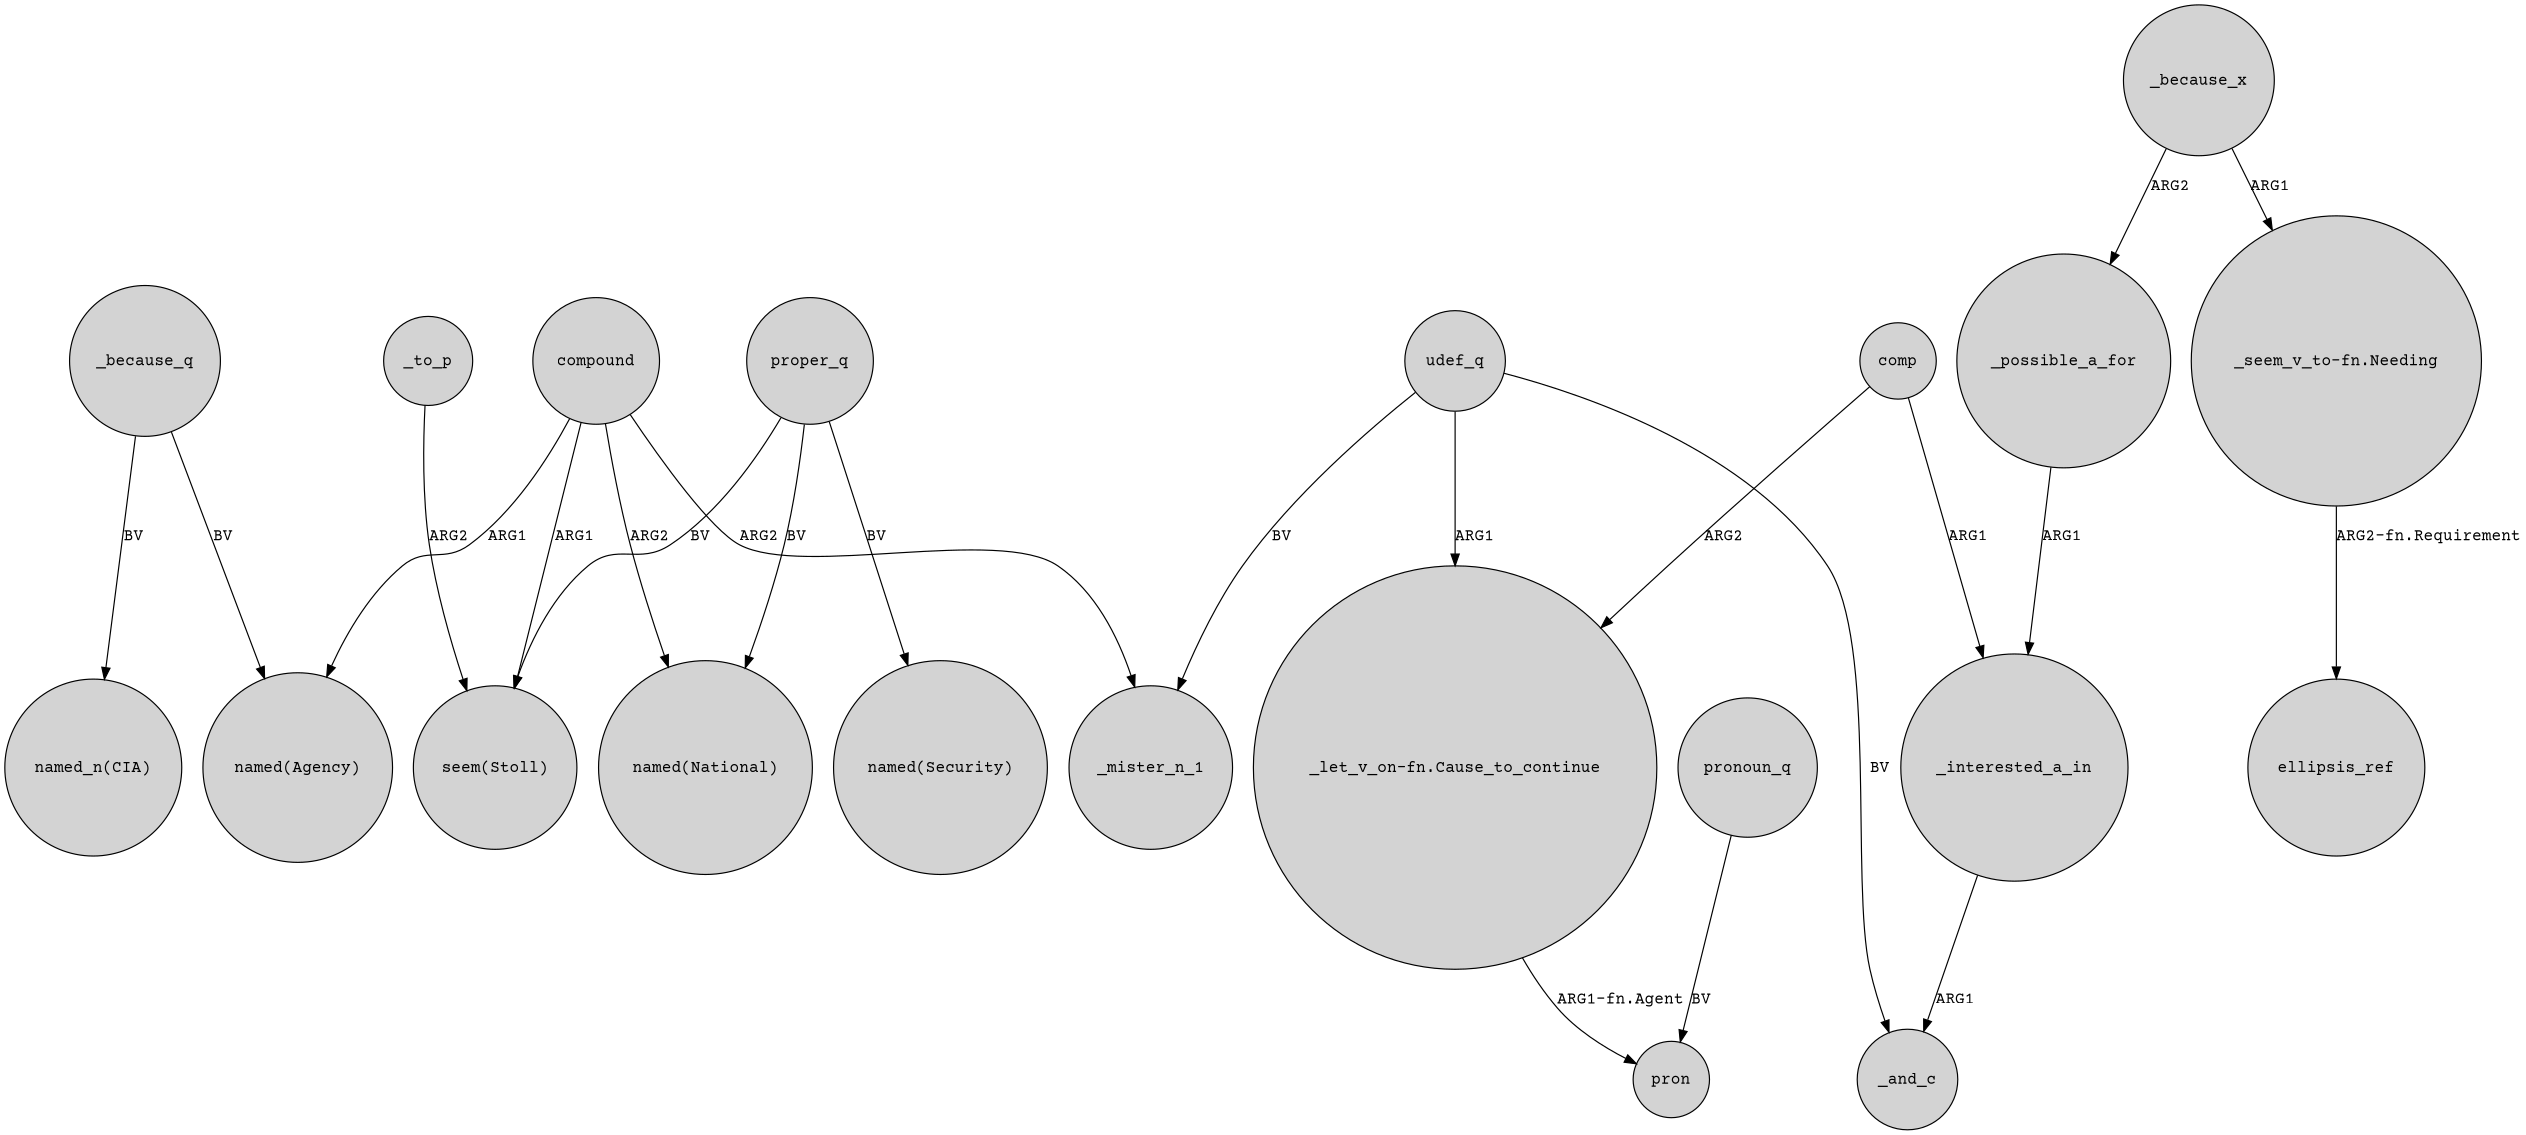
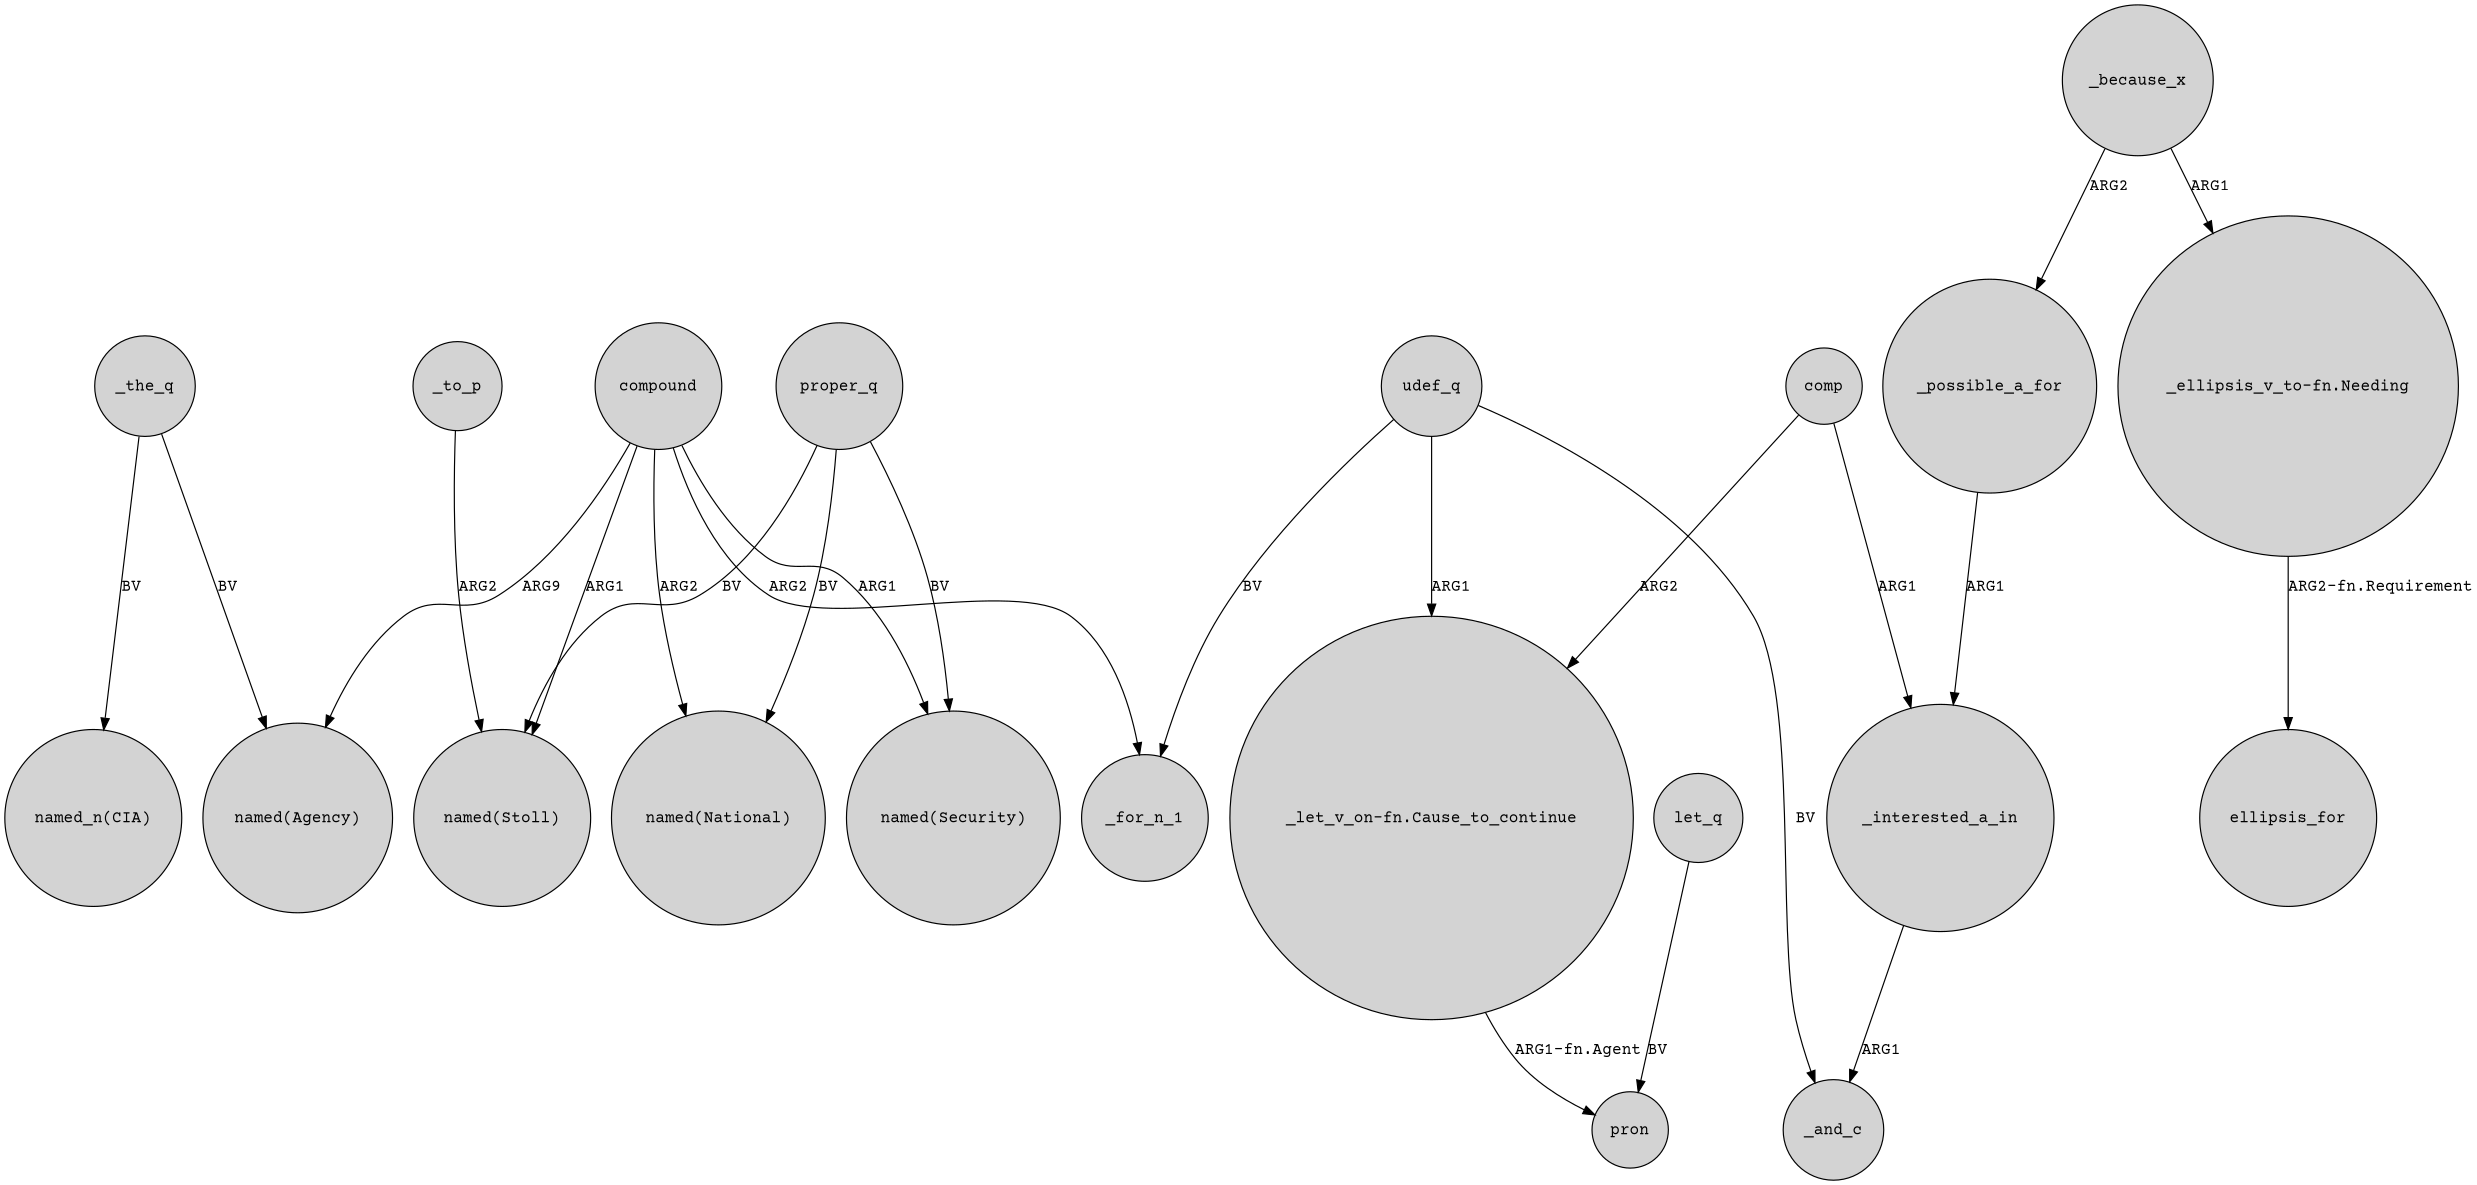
node "_because_q": label "_because_q" -> "_the_q"
node "_seem_v_to-fn.Needing": label "_seem_v_to-fn.Needing" -> "_ellipsis_v_to-fn.Needing"
edge "compound" -> "named(Agency)": label "ARG1" -> "ARG9"
edge "compound" -> "named(Security)": added, label "ARG1"
node "seem(Stoll)": label "seem(Stoll)" -> "named(Stoll)"
node "_mister_n_1": label "_mister_n_1" -> "_for_n_1"
node "pronoun_q": label "pronoun_q" -> "let_q"
node "ellipsis_ref": label "ellipsis_ref" -> "ellipsis_for"
